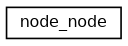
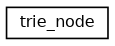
node "node_node": label "node_node" -> "trie_node"
